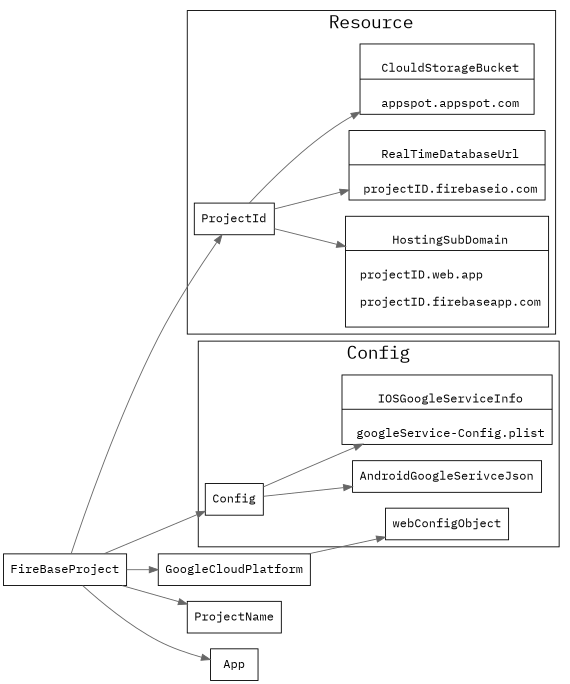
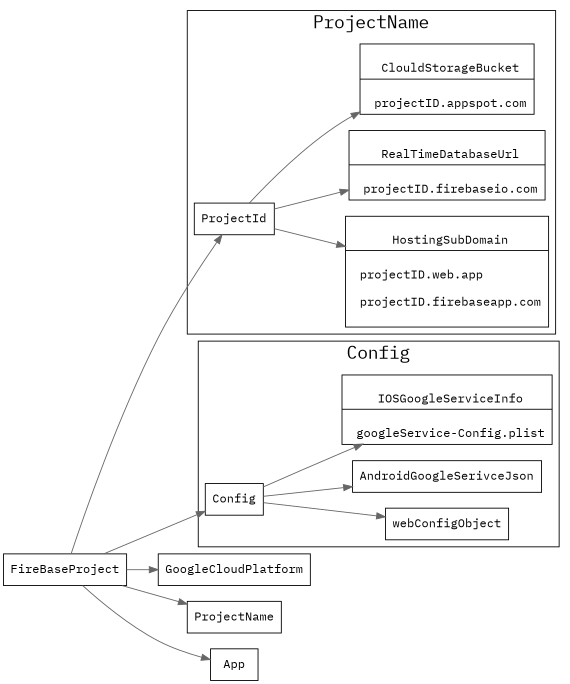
cluster "Resource": label "Resource" -> "ProjectName"
node "ClouldStorageBucket": text "appspot.appspot.com" -> "projectID.appspot.com"
edge "GoogleCloudPlatform" -> "webConfigObject": now "Config" -> "webConfigObject"
